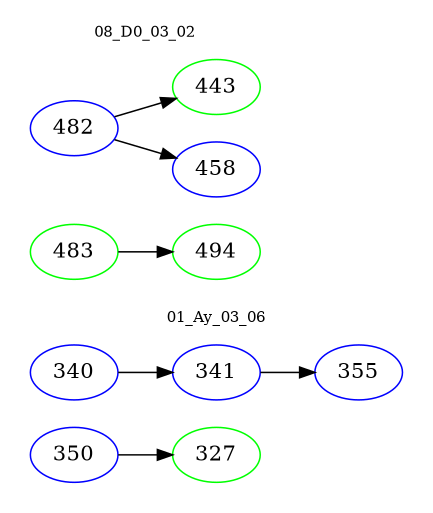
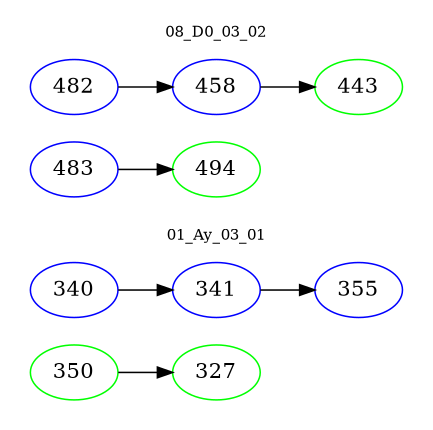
edge "482" -> "443": now "458" -> "443"
node "483": color green -> blue
cluster "01_Ay_03_06": label "01_Ay_03_06" -> "01_Ay_03_01"
node "350": color blue -> green
